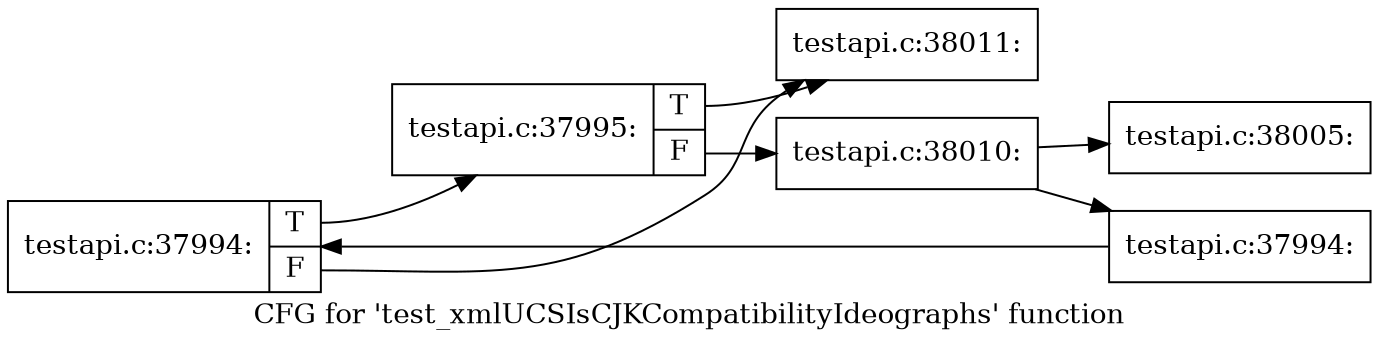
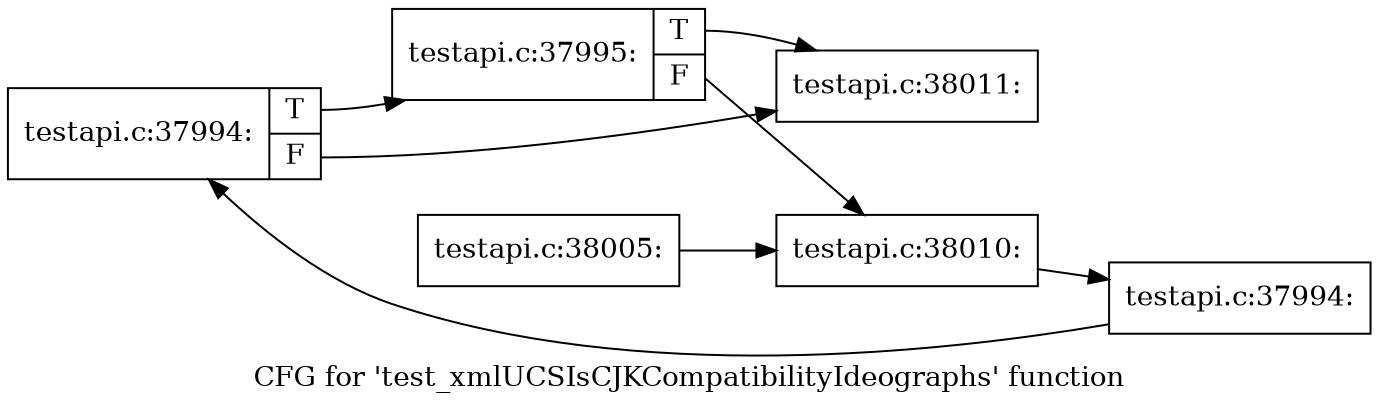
edge "testapi.c:38010:" -> "testapi.c:38005:": reversed
